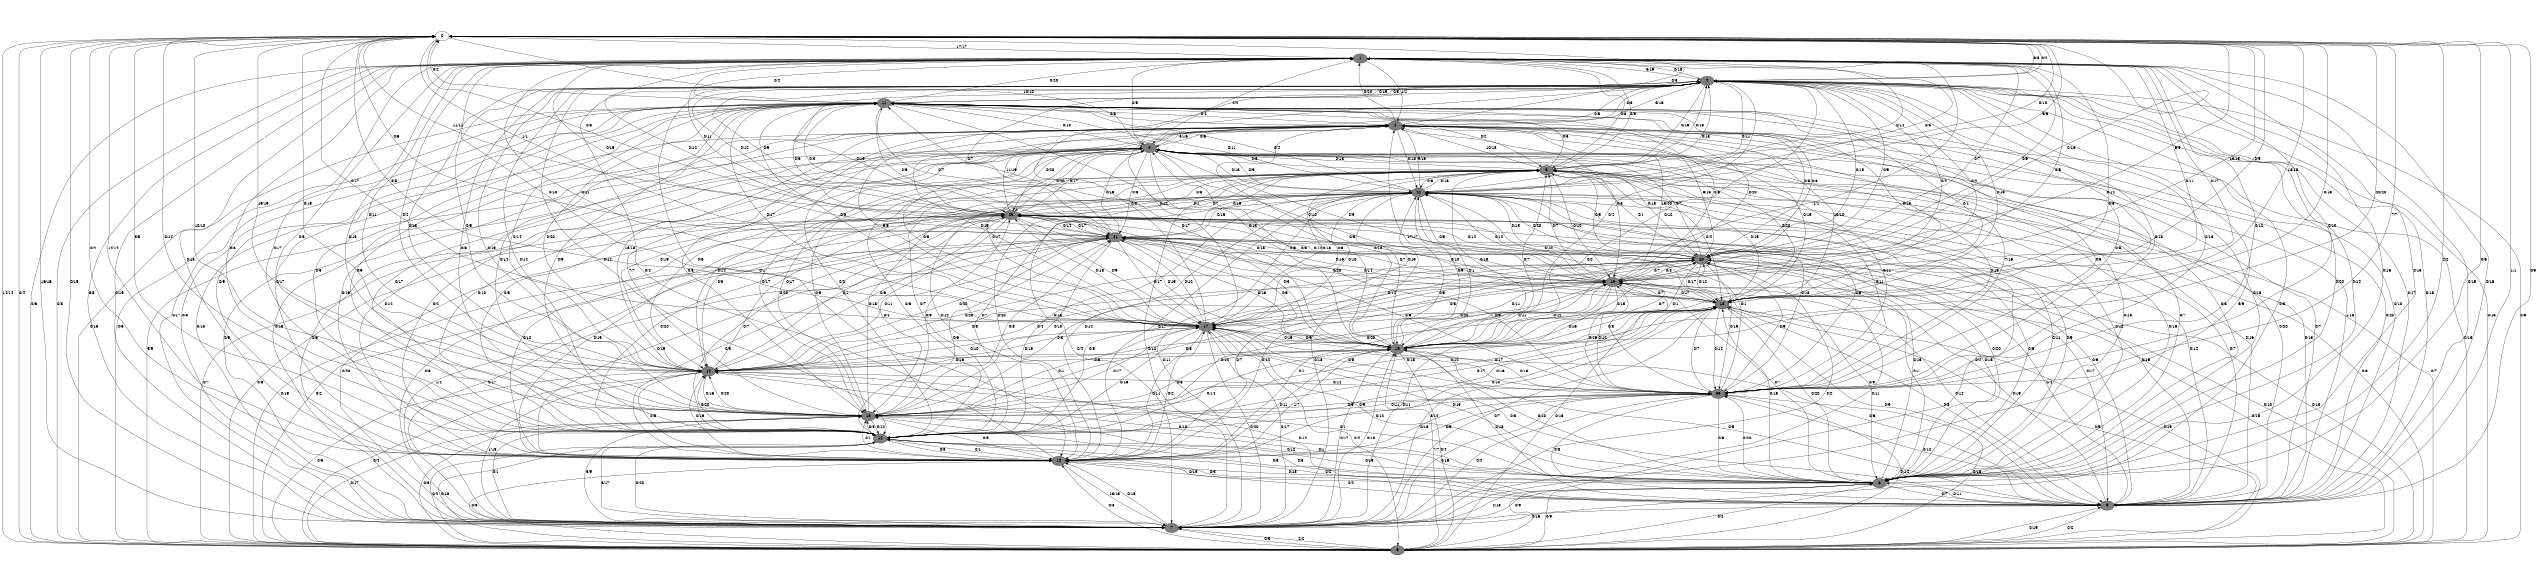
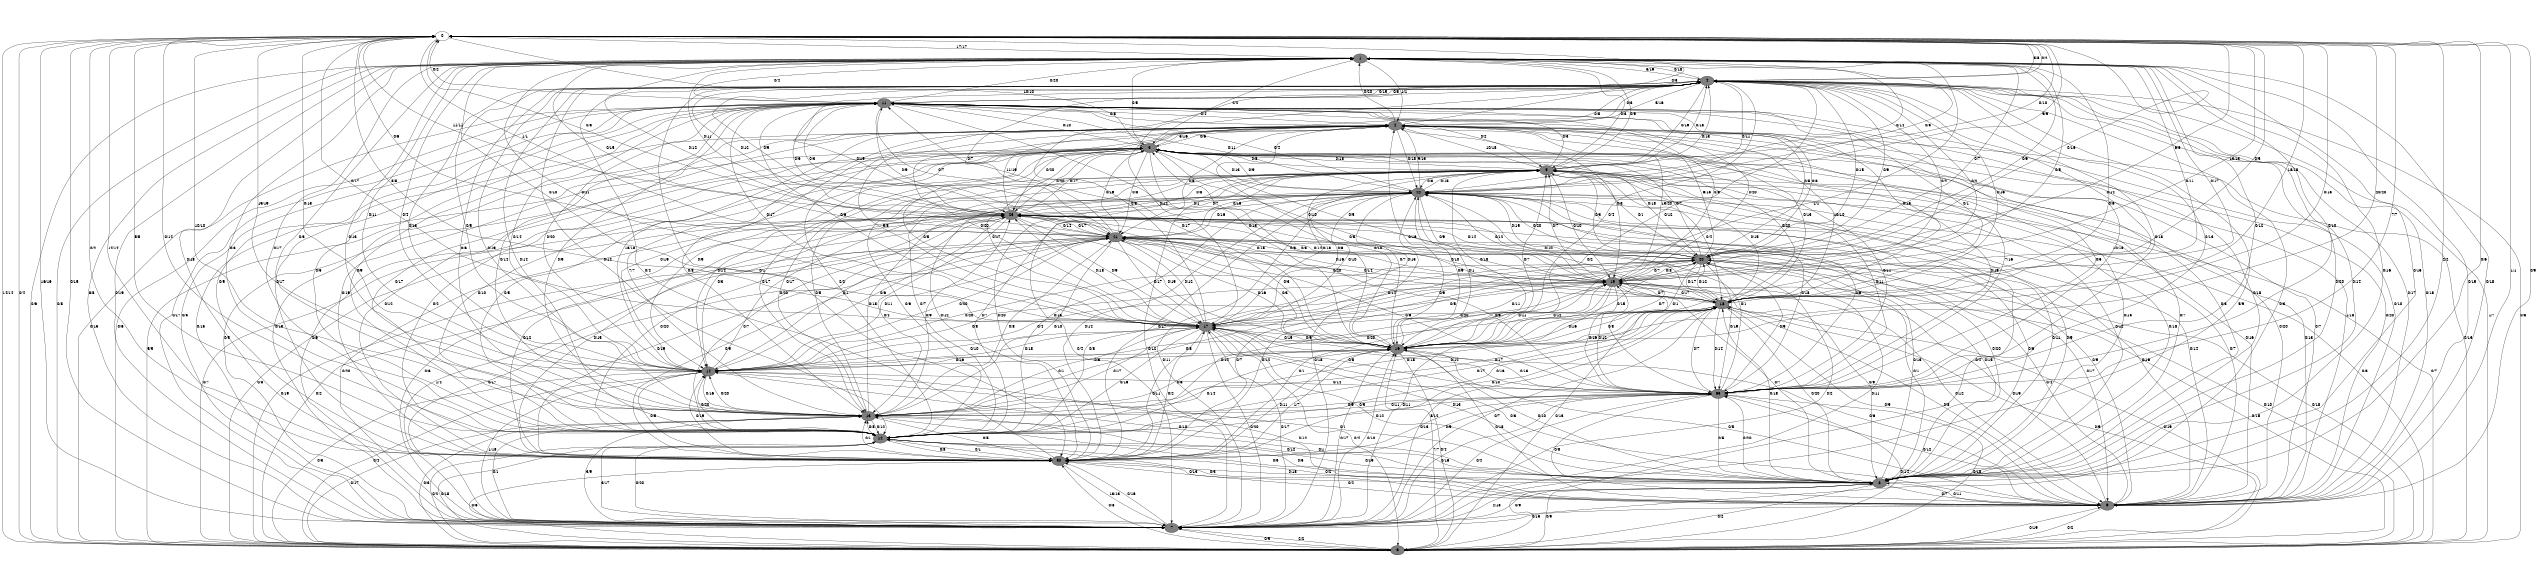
edge "2" -> "17": label "0/15" -> "0/20"
edge "16" -> "2": label "17/17" -> "0/16"
edge "11" -> "65": label "0/5" -> "10/18"
edge "20" -> "13": removed, label "0/3"
edge "6" -> "4": label "0/13" -> "1/7"
edge "12" -> "21": now "2" -> "21"
node "10": label "10" -> "50"
